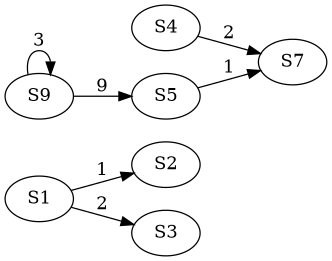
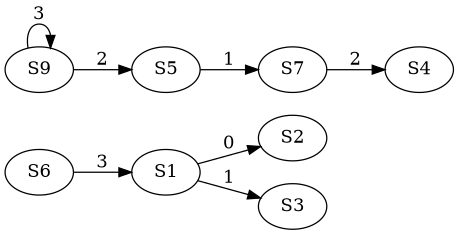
edge "S4" -> "S7": reversed
edge "S9" -> "S5": label "9" -> "2"
edge "S1" -> "S2": label "1" -> "0"
node "S6": added
edge "S1" -> "S3": label "2" -> "1"
